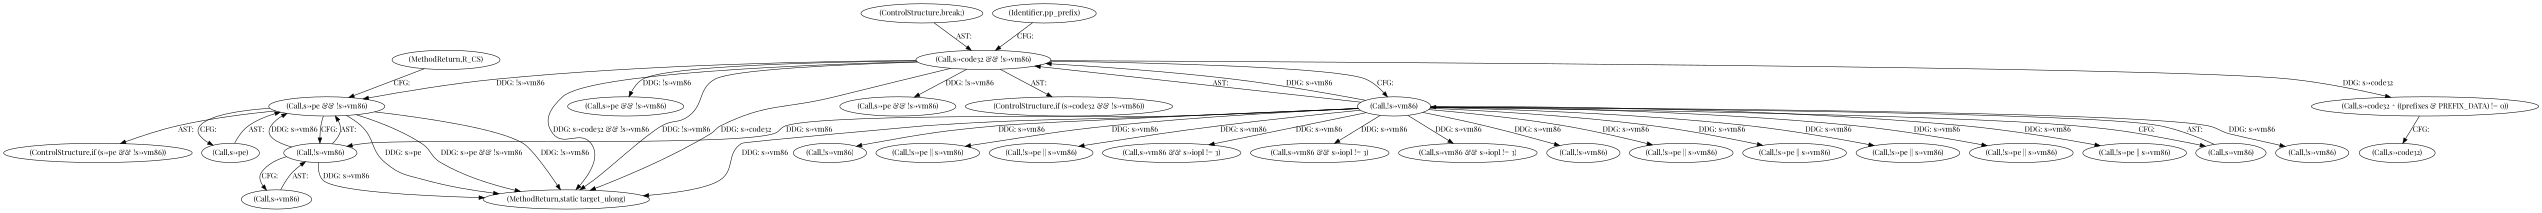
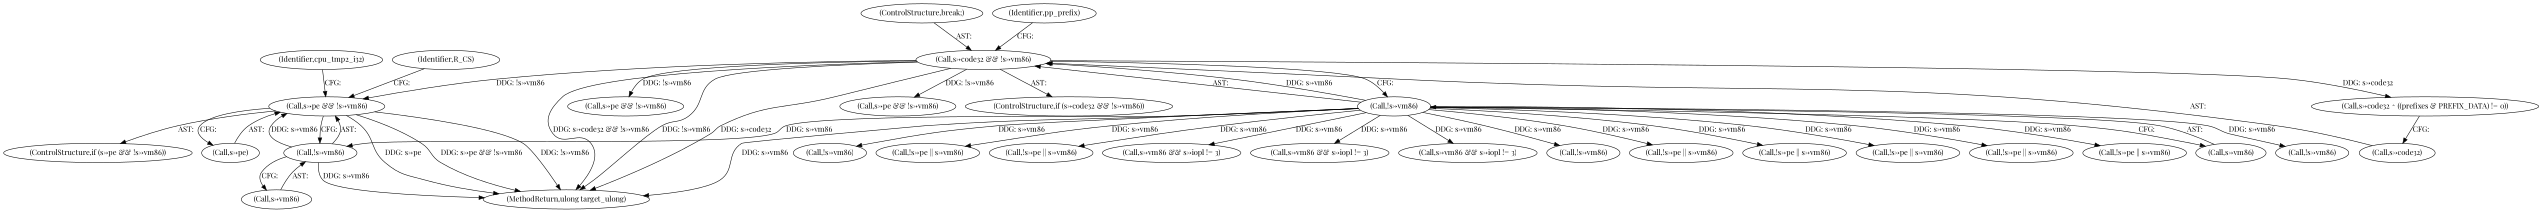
node "(Identifier,cpu_tmp2_i32)": added
node "(MethodReturn,R_CS)": label "(MethodReturn,R_CS)" -> "(Identifier,R_CS)"
edge "(Call,s->code32)" -> "(Call,s->code32 && !s->vm86)": added, label "AST:"
node "(MethodReturn,static target_ulong)": label "(MethodReturn,static target_ulong)" -> "(MethodReturn,ulong target_ulong)"
